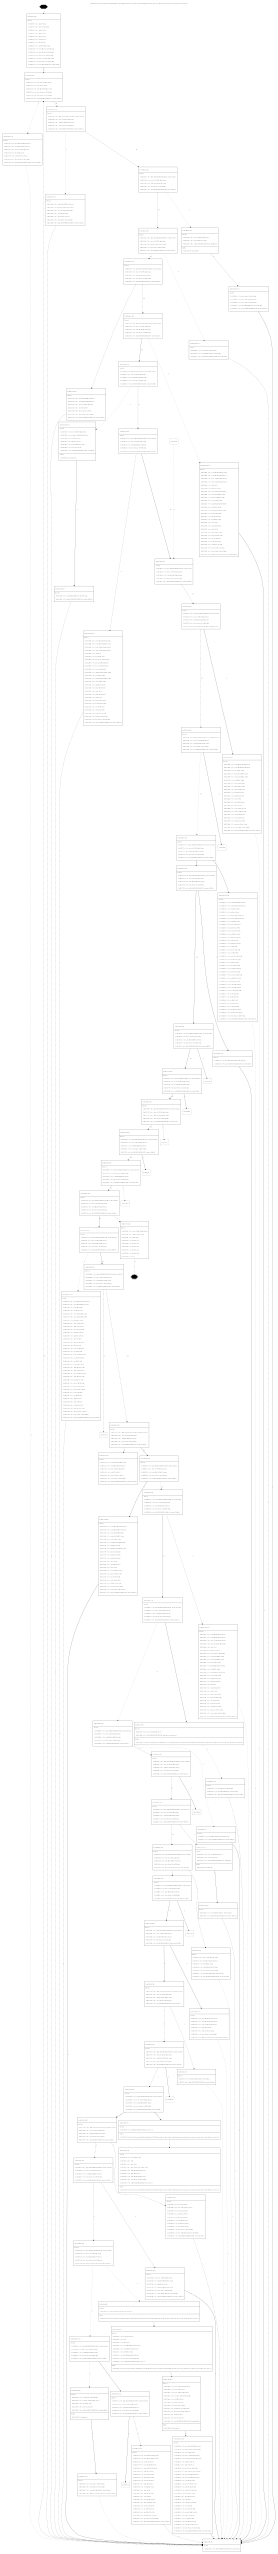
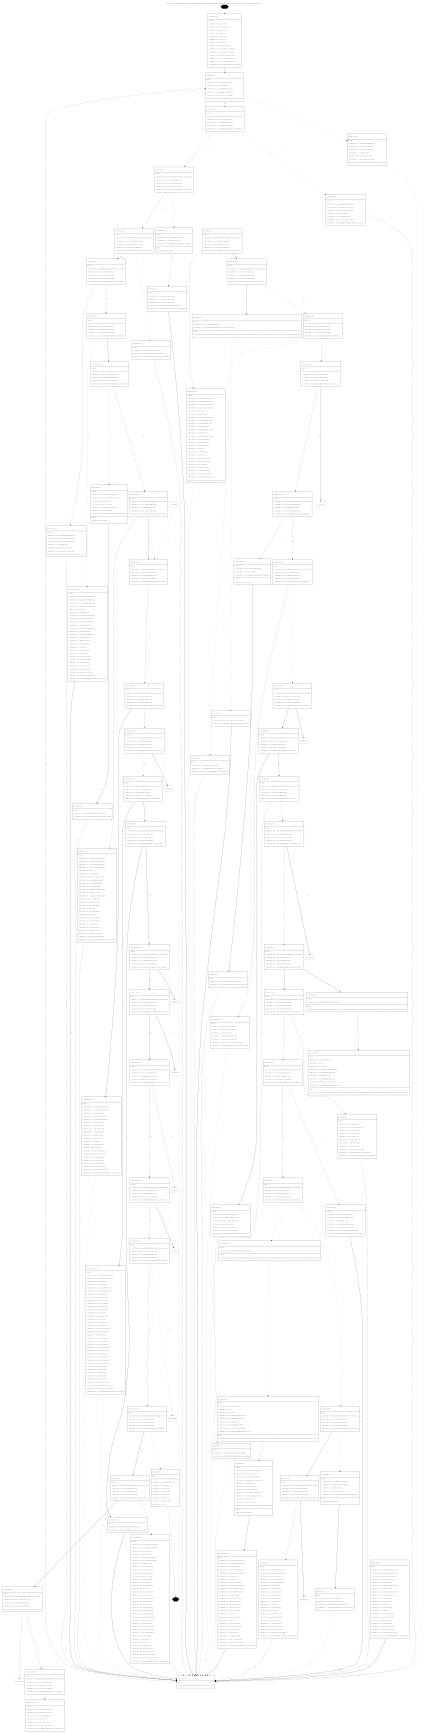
node "0x40183a [25]": removed
